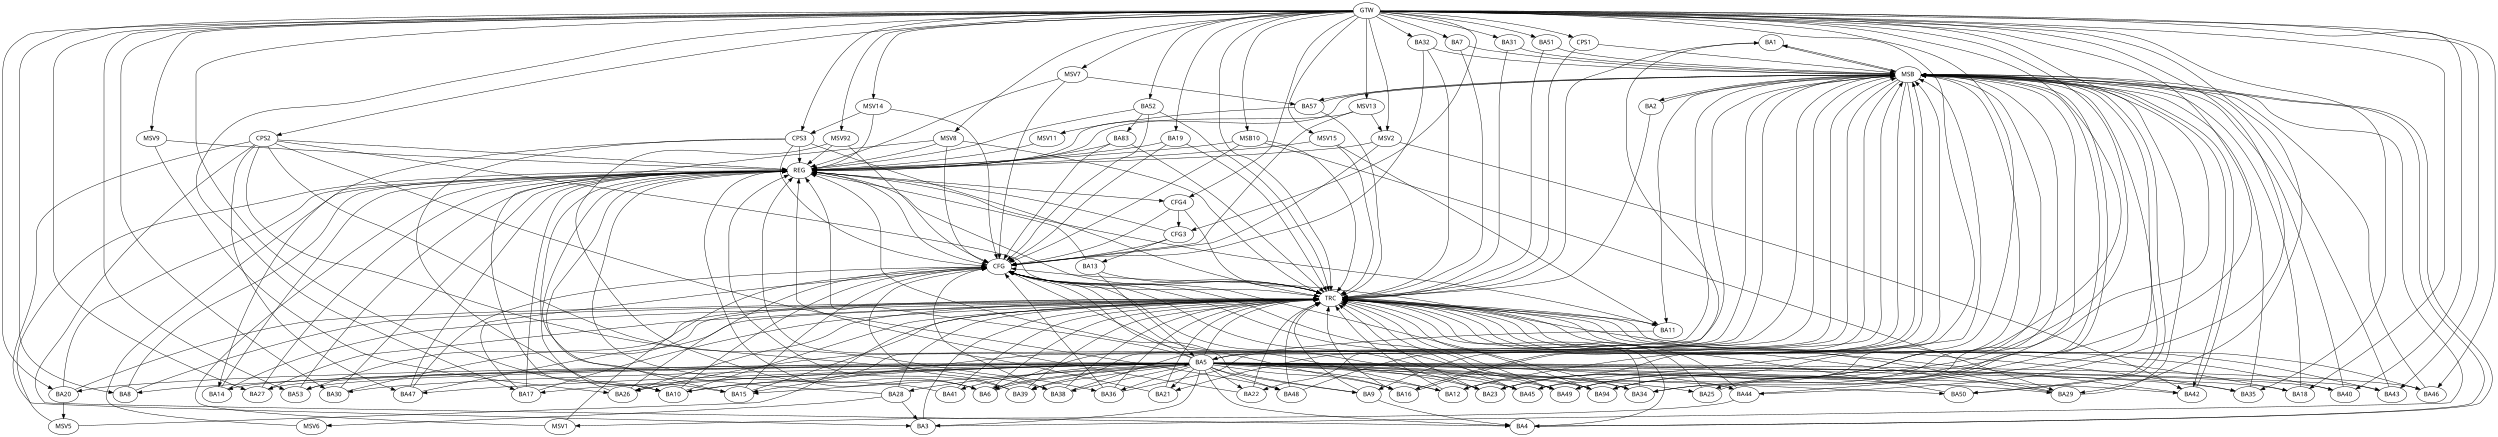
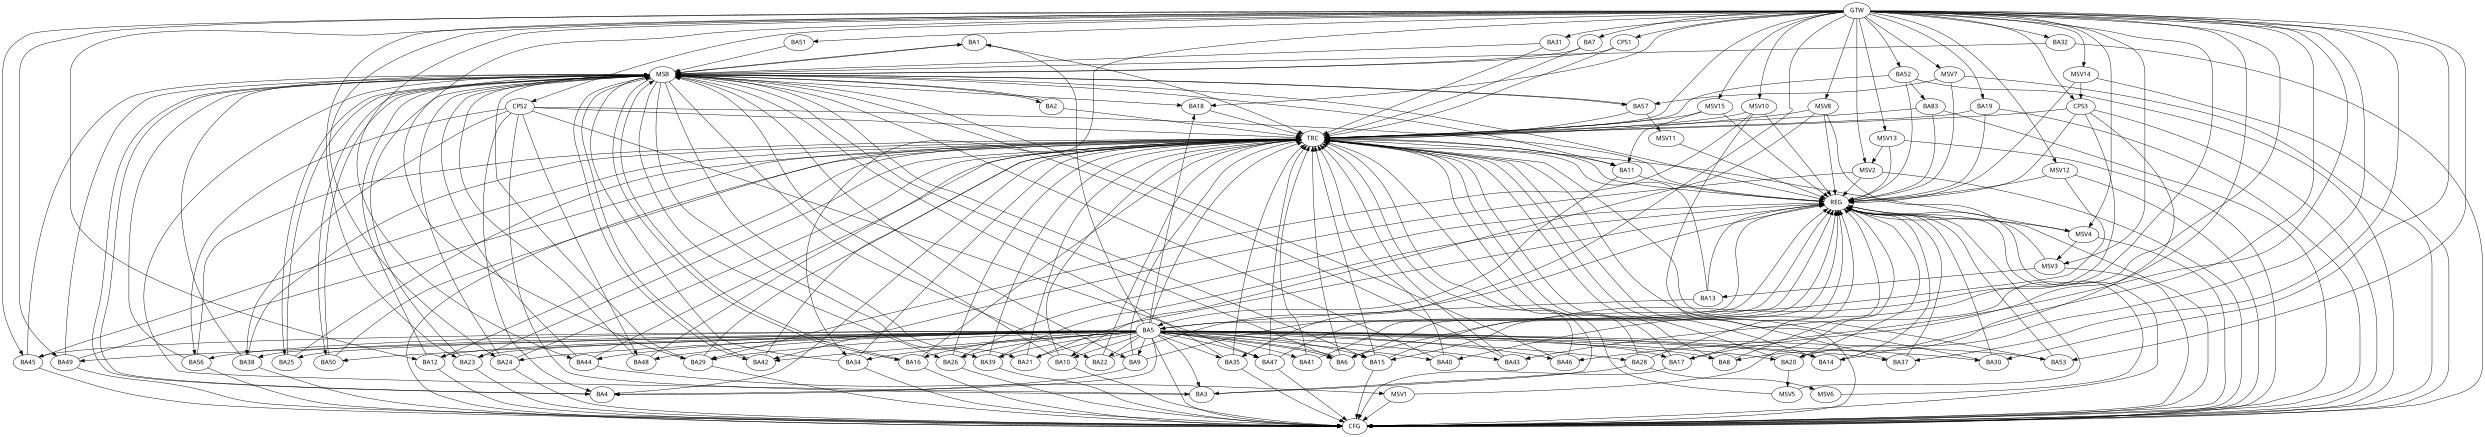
edge "GTW" -> "BA10": removed
edge "BA18" -> "MSB": reversed
node "MSV9": removed
node "MSV92": label "MSV92" -> "MSV12"
node "MSB10": label "MSB10" -> "MSV10"
node "CFG4": label "CFG4" -> "MSV4"
edge "BA32" -> "TRC": removed
node "CFG3": label "CFG3" -> "MSV3"
edge "BA51" -> "TRC": removed
node "BA27": label "BA27" -> "BA37"
node "BA36": label "BA36" -> "BA56"
node "BA94": label "BA94" -> "BA24"
edge "BA35" -> "CFG": added
